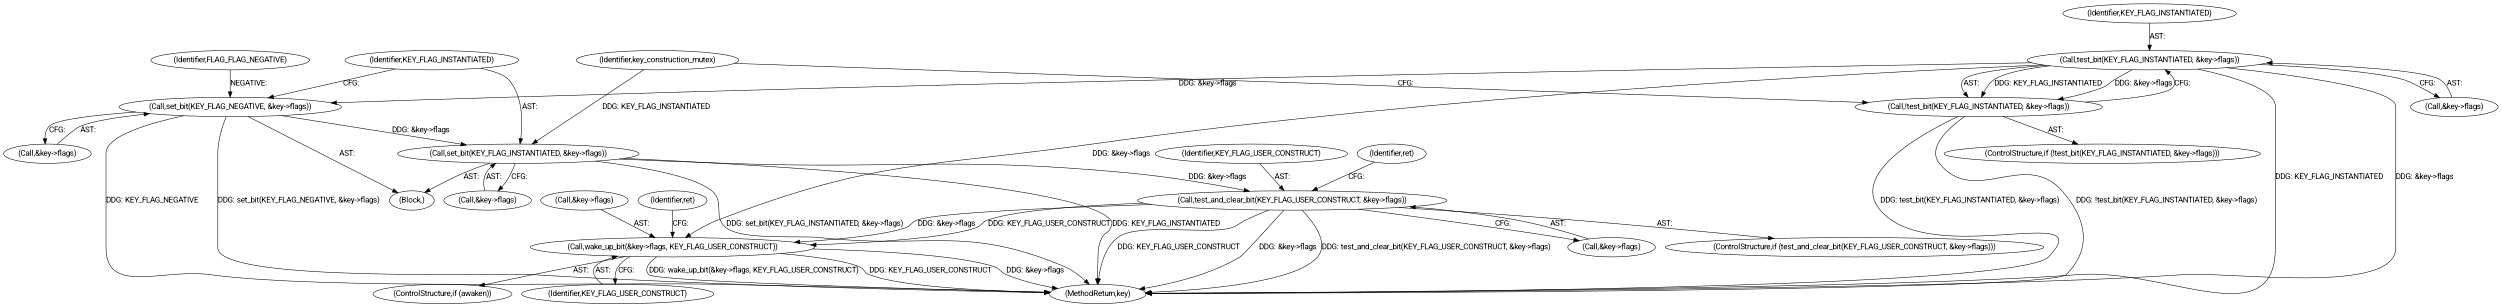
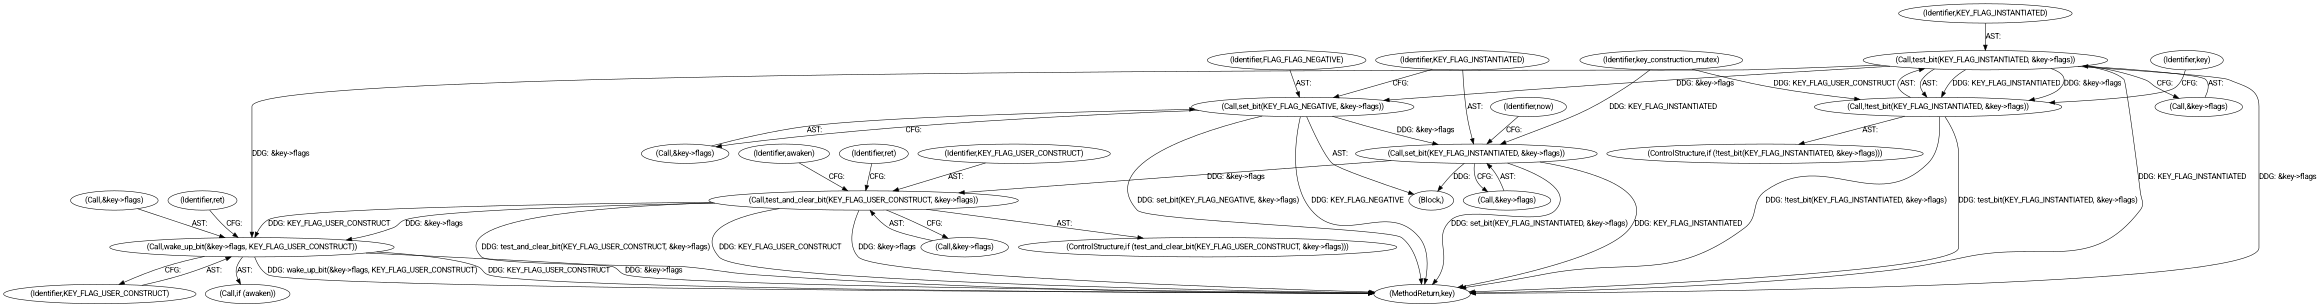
node "(Identifier,key)": added
edge "(Identifier,FLAG_FLAG_NEGATIVE)" -> "(Call,set_bit(KEY_FLAG_NEGATIVE, &key->flags))": label "NEGATIVE: " -> "AST: "
edge "(Identifier,key_construction_mutex)" -> "(Call,!test_bit(KEY_FLAG_INSTANTIATED, &key->flags))": label "CFG: " -> "DDG: KEY_FLAG_USER_CONSTRUCT"
edge "(Call,!test_bit(KEY_FLAG_INSTANTIATED, &key->flags))" -> "(Call,test_bit(KEY_FLAG_INSTANTIATED, &key->flags))": label "CFG: " -> "AST: "
node "(Identifier,now)": added
node "(Identifier,awaken)": added
edge "(Call,set_bit(KEY_FLAG_INSTANTIATED, &key->flags))" -> "(Block,)": label "AST: " -> "DDG: "
node "(ControlStructure,if (awaken))": label "(ControlStructure,if (awaken))" -> "(Call,if (awaken))"
